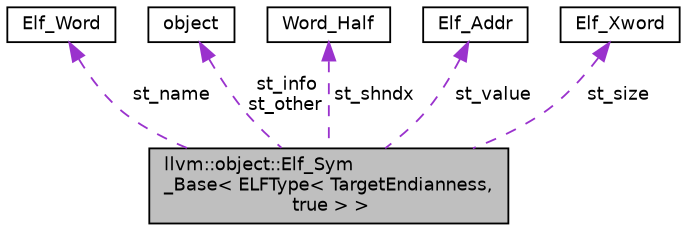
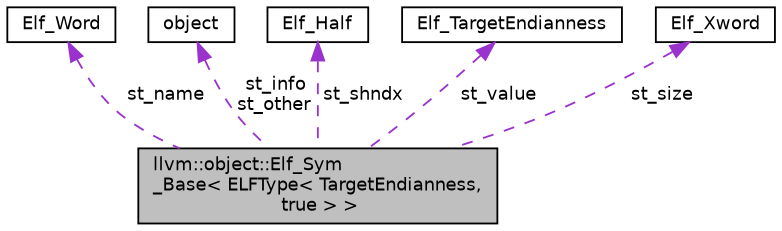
node "Word_Half": label "Word_Half" -> "Elf_Half"
node "Elf_Addr": label "Elf_Addr" -> "Elf_TargetEndianness"
